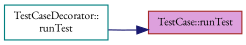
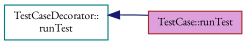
edge "TestCaseDecorator:: runTest" -> "TestCase::runTest": reversed
